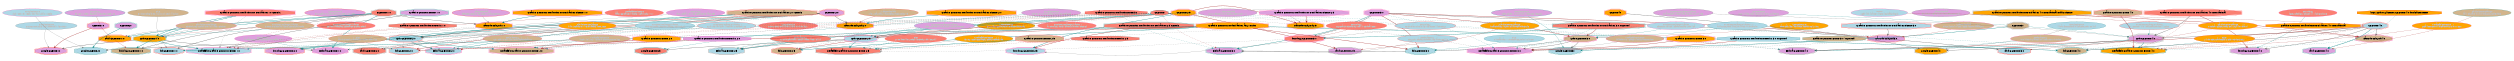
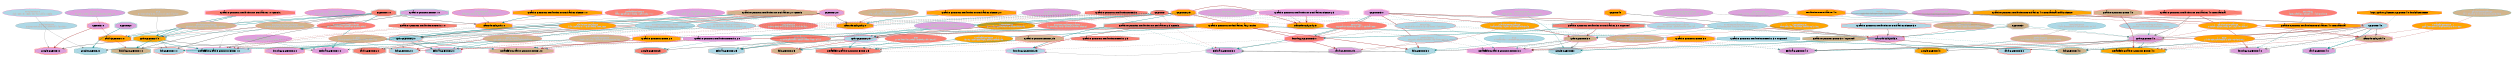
node "Attribution-NoDerivatives 4.0": added
edge "Creative Commons Attribution-NoDerivs 3.0 Unported" -> "metaeffekt:Creative Commons BY-ND 3.0": style bold -> dashed
